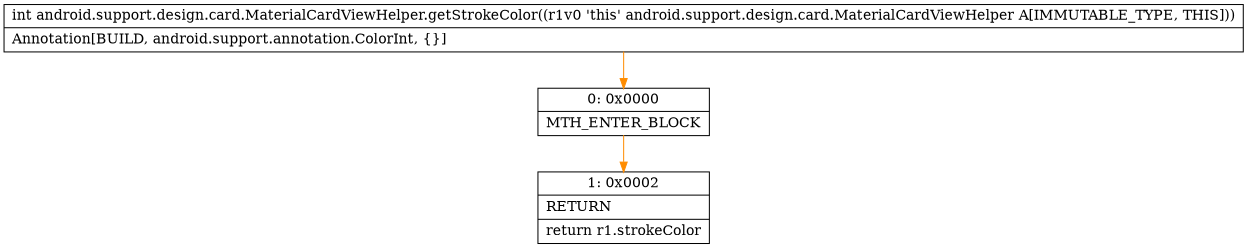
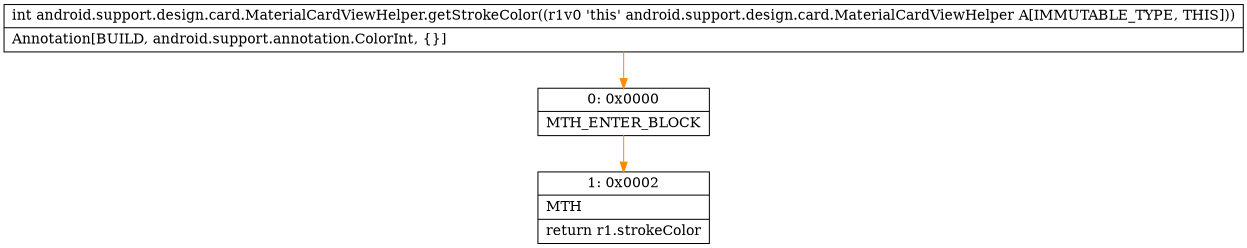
node "1: 0x0002": text "RETURN" -> "MTH"
